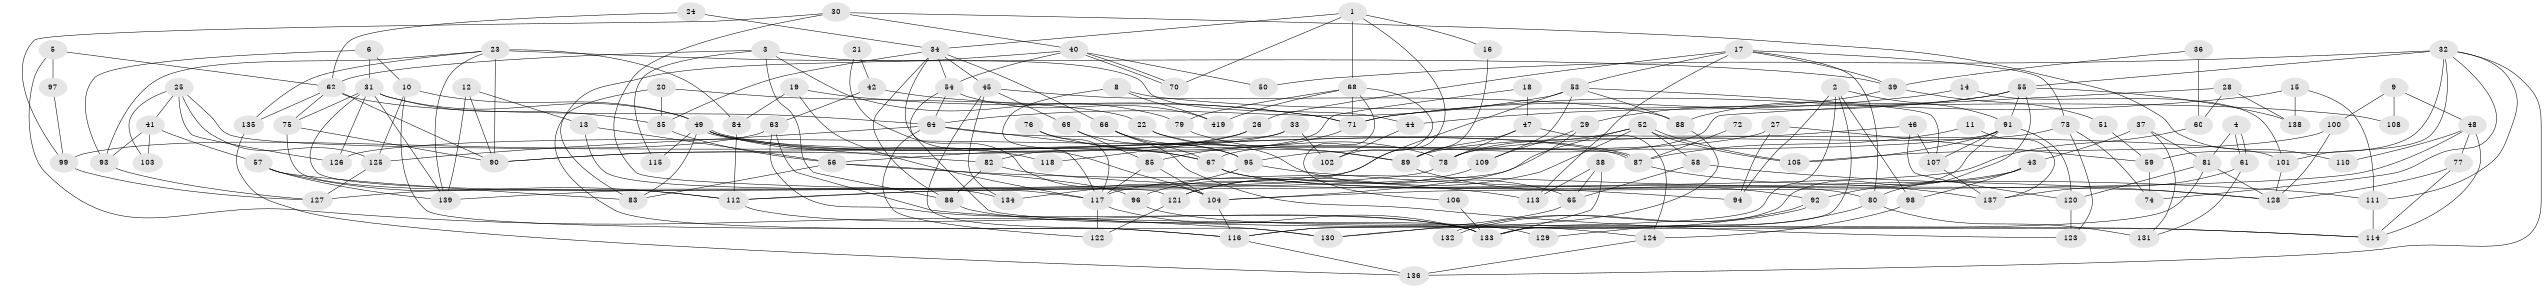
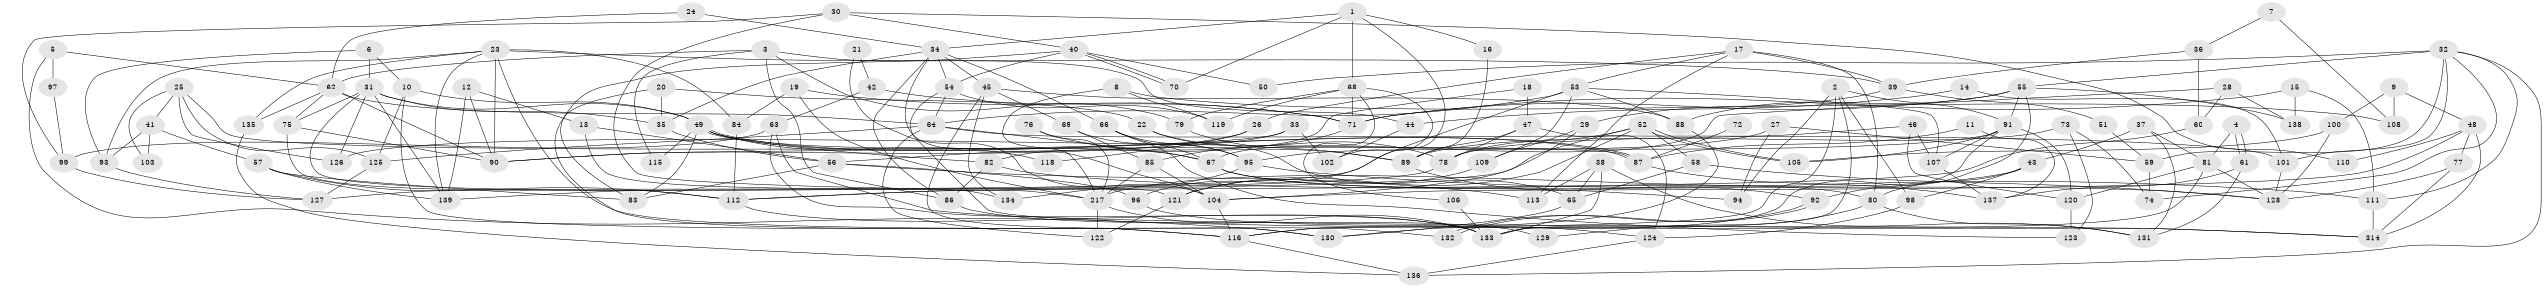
node "7": added
edge "17" -- "73": removed
node "419": label "419" -> "119"
node "117": label "117" -> "217"
edge "38" -- "131": added
edge "23" -- "132": added
node "114": label "114" -> "314"
